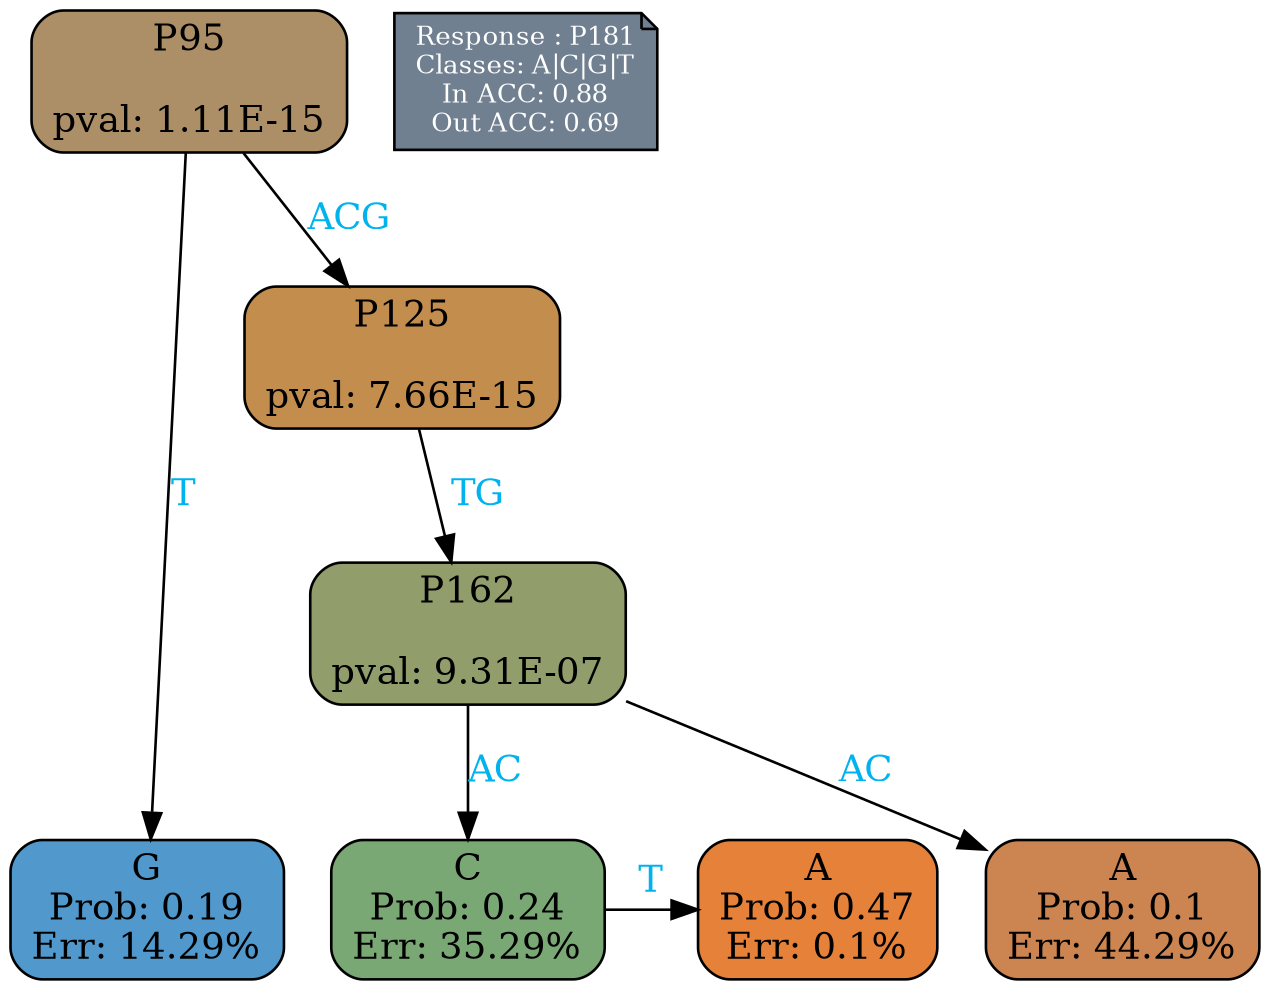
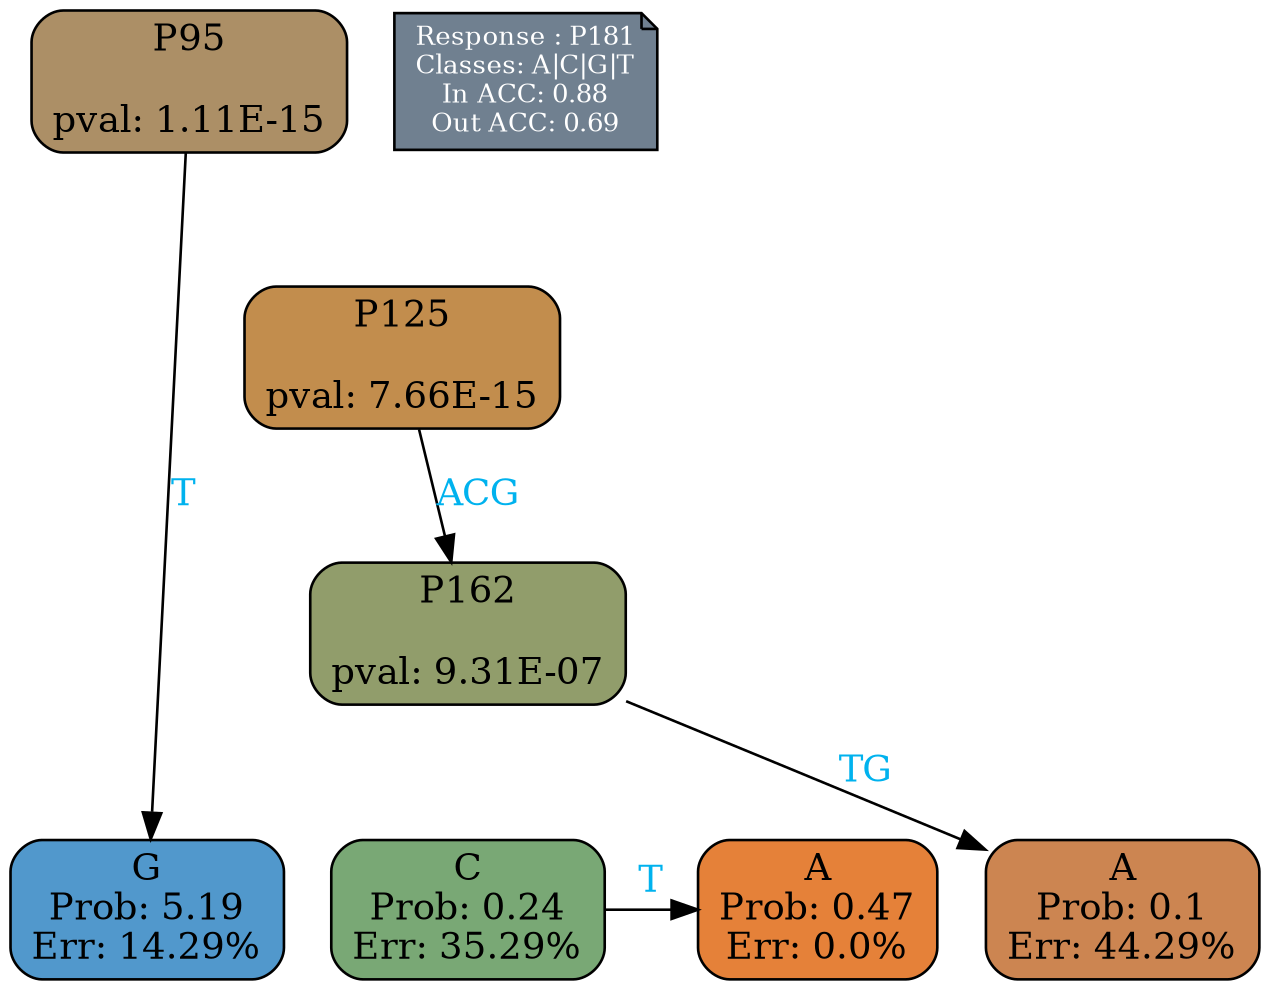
edge "P95 pval: 1.11E-15" -> "P125 pval: 7.66E-15": removed, label "ACG"
edge "P125 pval: 7.66E-15" -> "P162 pval: 9.31E-07": label "TG" -> "ACG"
edge "P162 pval: 9.31E-07" -> "C Prob: 0.24 Err: 35.29%": removed, label "AC"
edge "P162 pval: 9.31E-07" -> "A Prob: 0.1 Err: 44.29%": label "AC" -> "TG"
node "G Prob: 0.19 Err: 14.29%": label "G Prob: 0.19 Err: 14.29%" -> "G Prob: 5.19 Err: 14.29%"
node "A Prob: 0.47 Err: 0.1%": label "A Prob: 0.47 Err: 0.1%" -> "A Prob: 0.47 Err: 0.0%"
